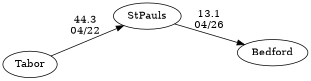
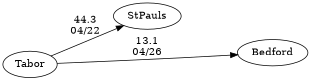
edge "StPauls" -> "Bedford": now "Tabor" -> "Bedford"
